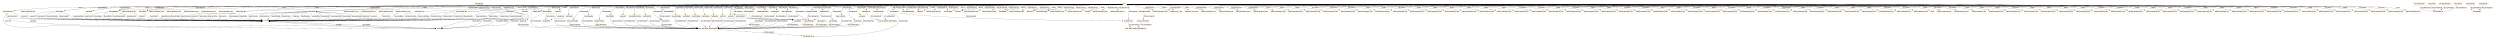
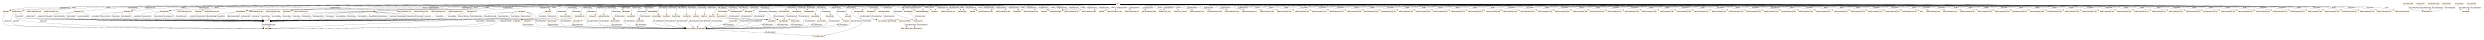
edge "NULL" -> "base:manages": added, label "owl:onProperty"
